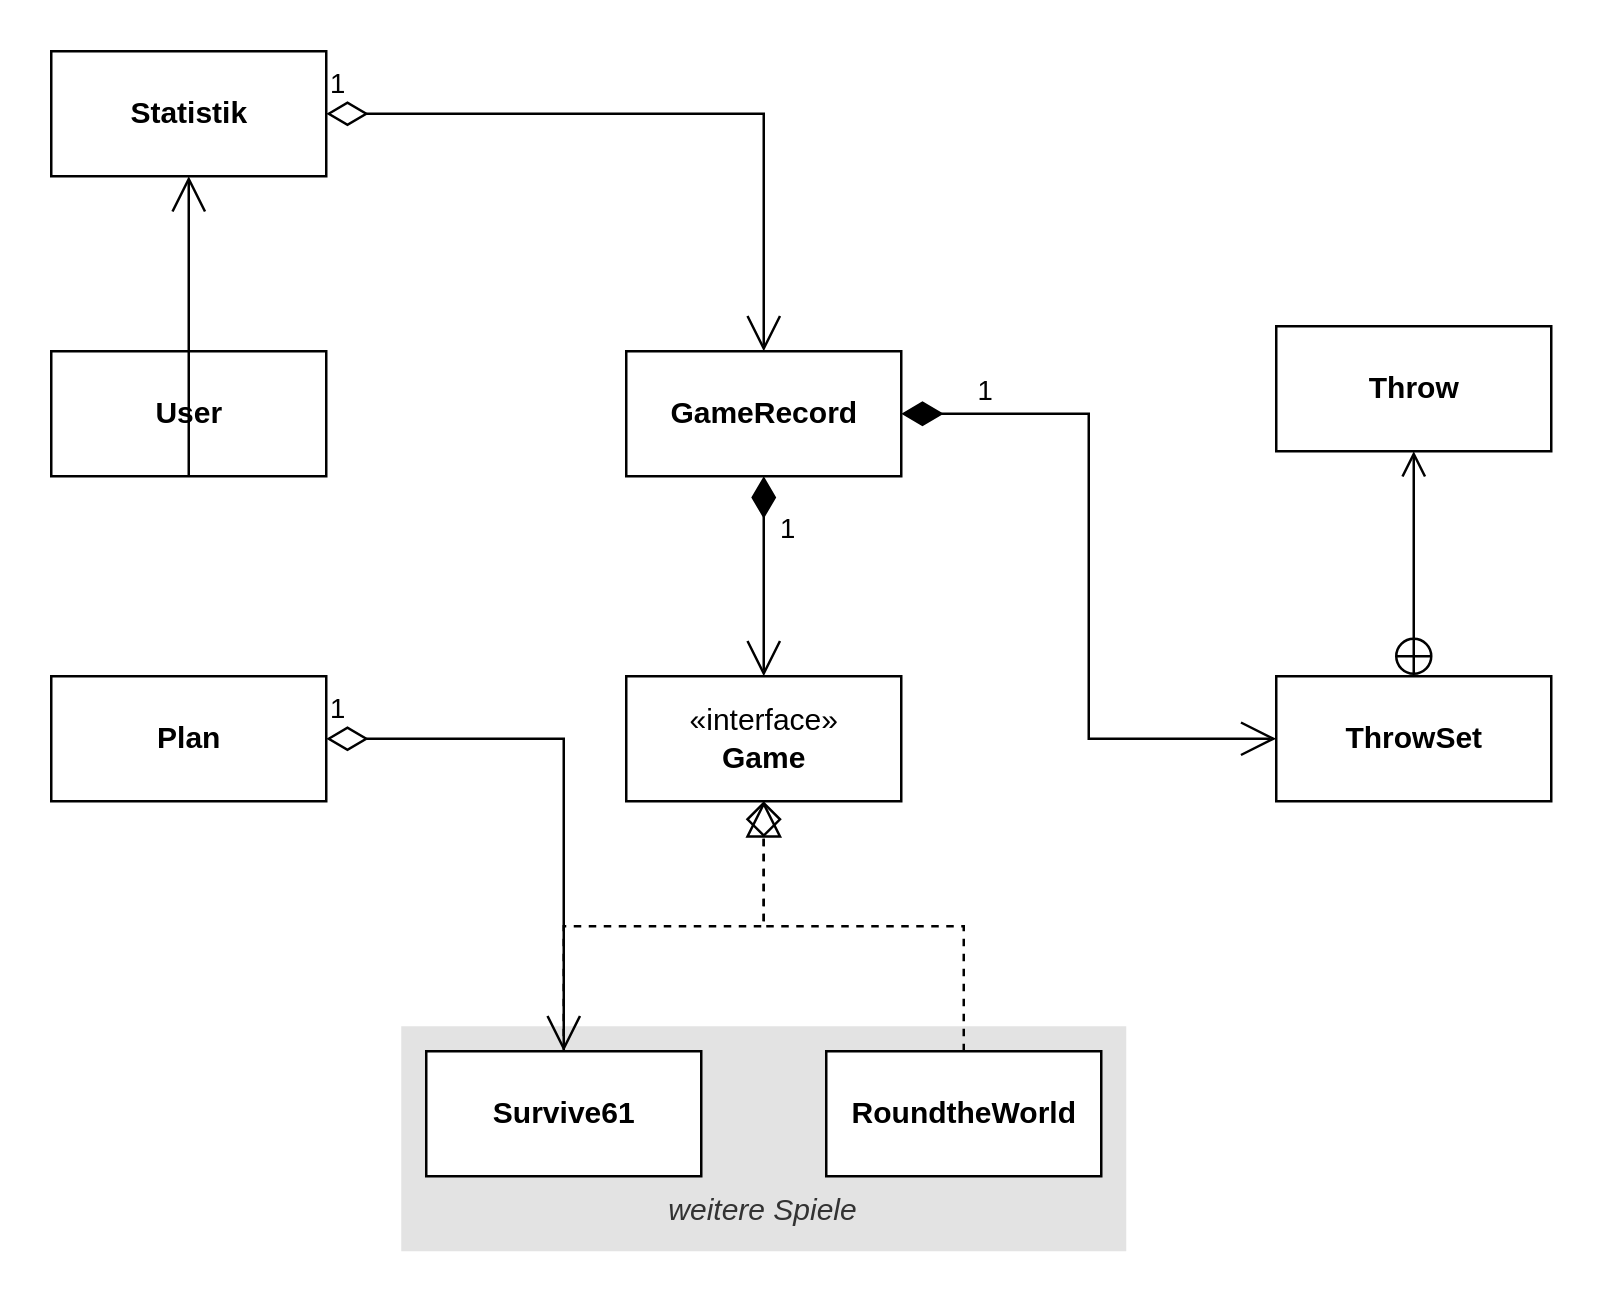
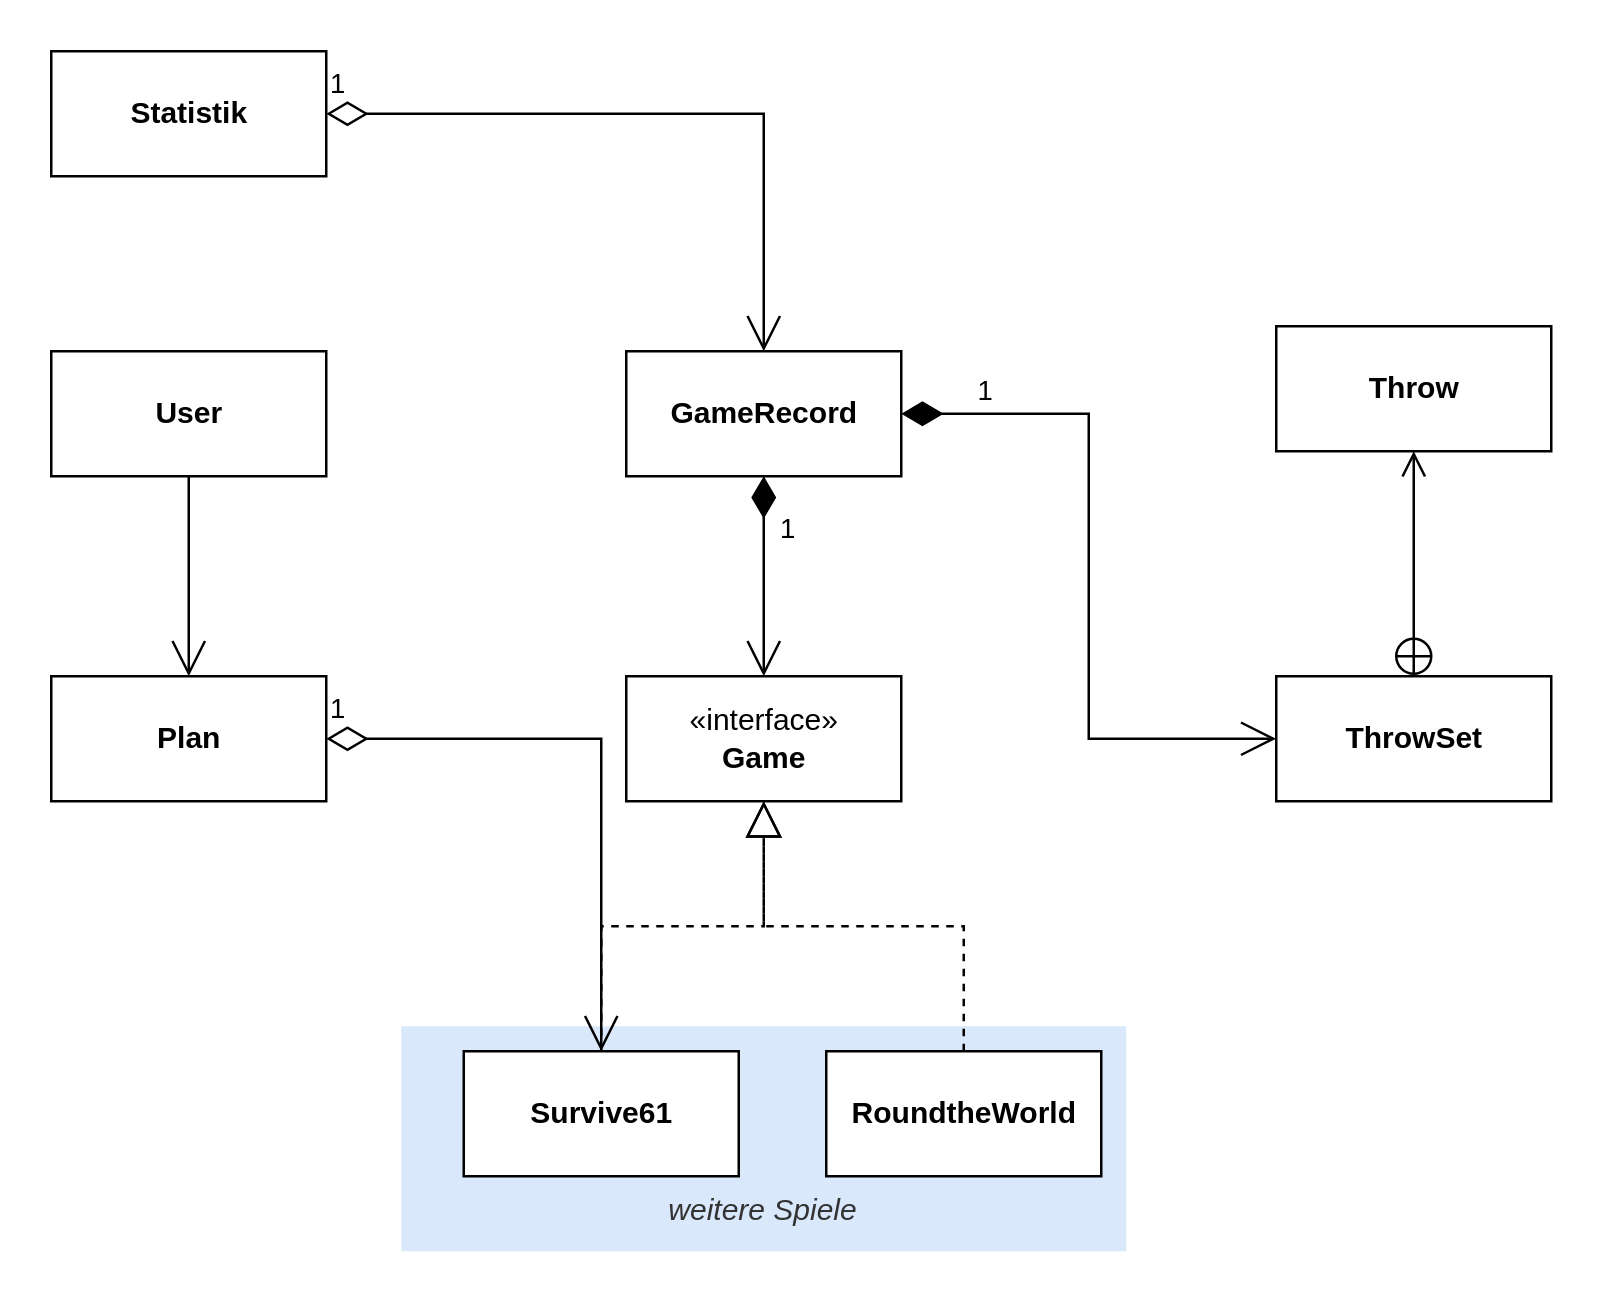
edge "User" -> "Statistik": now "User" -> "Plan"
edge "RoundtheWorld" -> "«interface» Game": arrowhead diamond -> block
node "Survive61": moved (564, 1114) -> (601, 1114)
node "weitere Spiele": fillcolor #e3e3e3 -> #dae8fc
